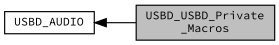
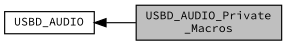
node "USBD_USBD_Private _Macros": label "USBD_USBD_Private _Macros" -> "USBD_AUDIO_Private _Macros"
